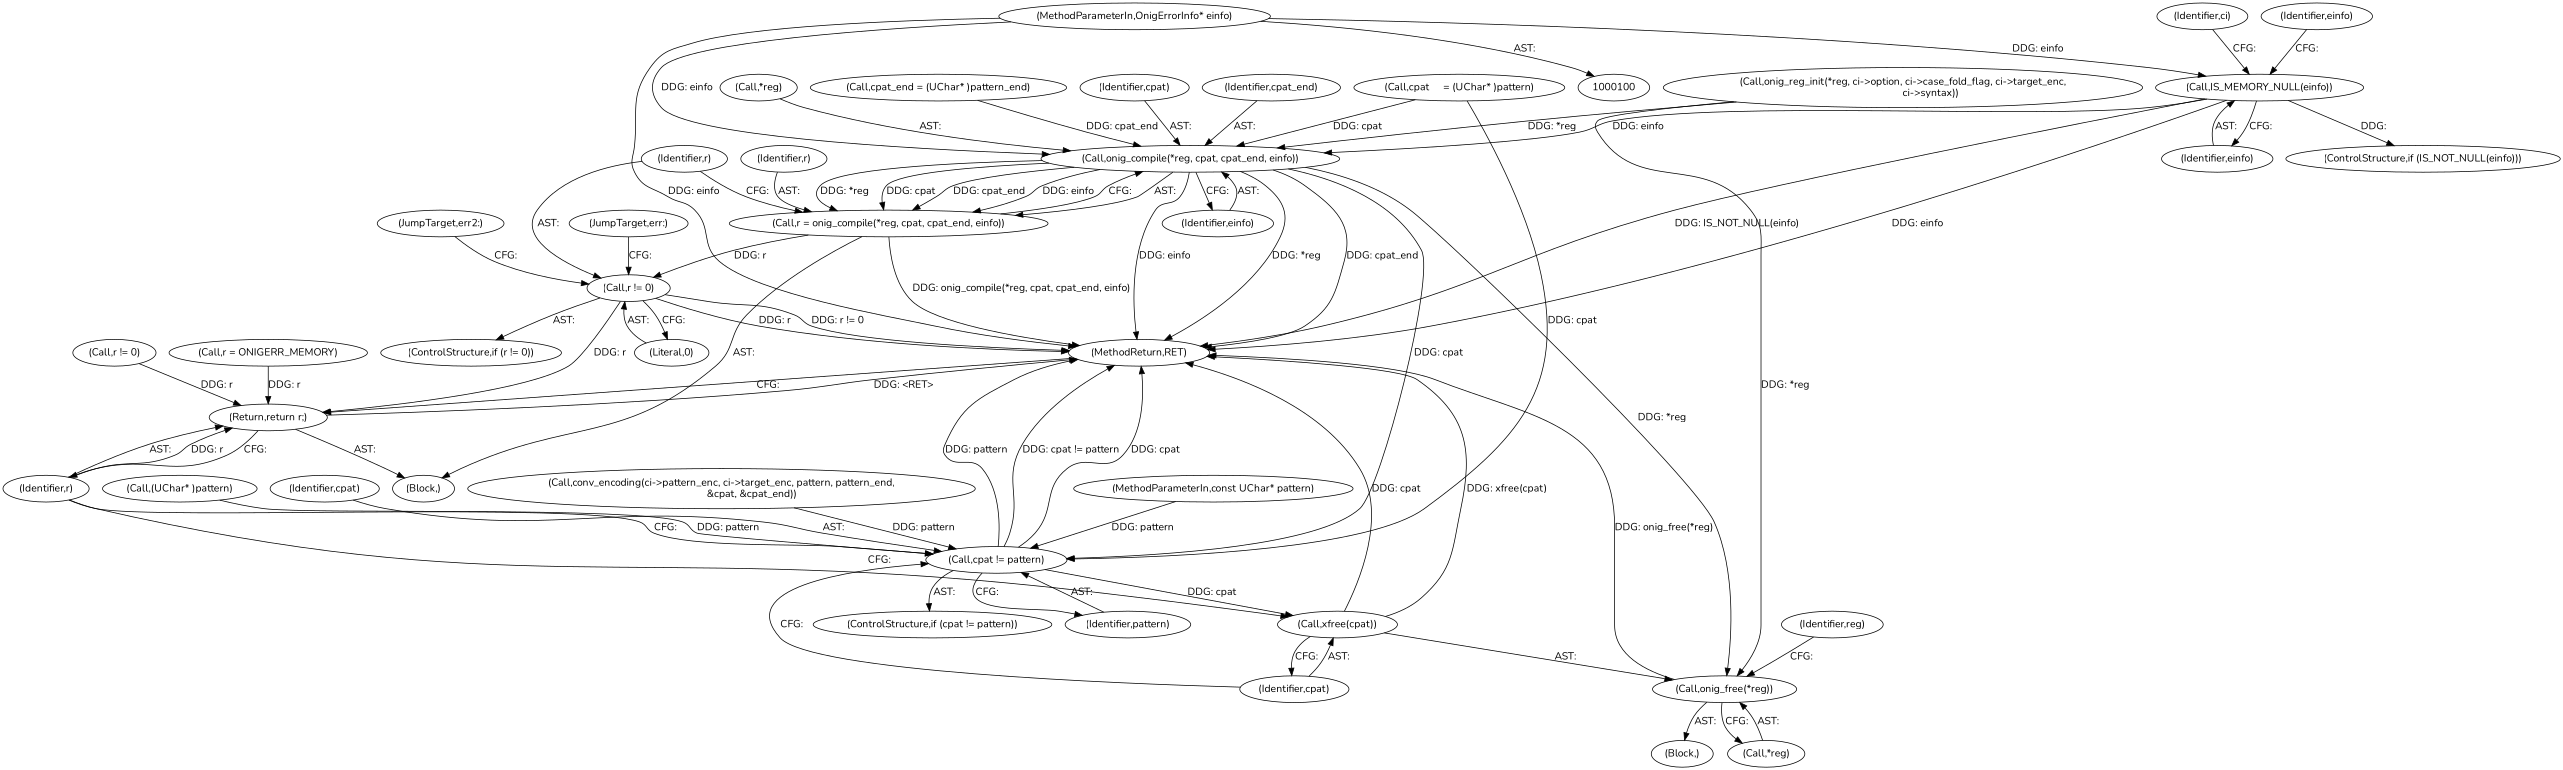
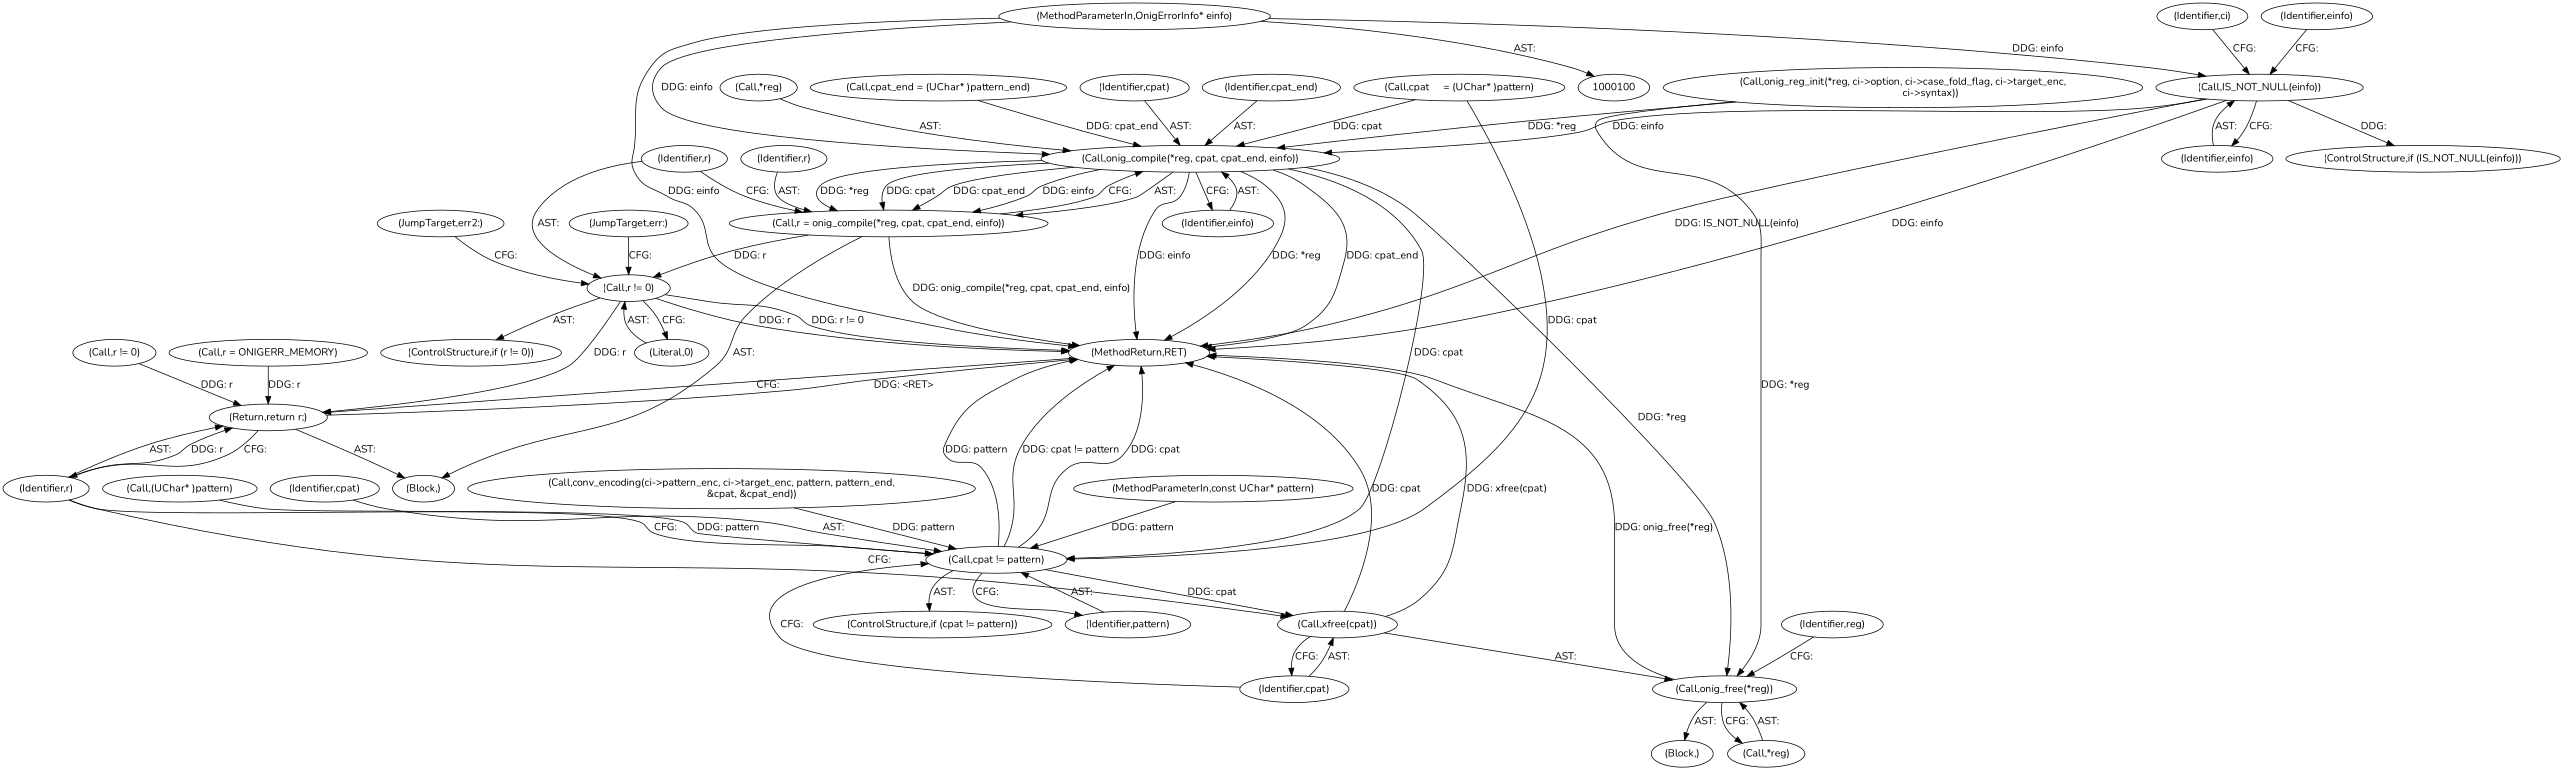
node "(Call,IS_MEMORY_NULL(einfo))": label "(Call,IS_MEMORY_NULL(einfo))" -> "(Call,IS_NOT_NULL(einfo))"
